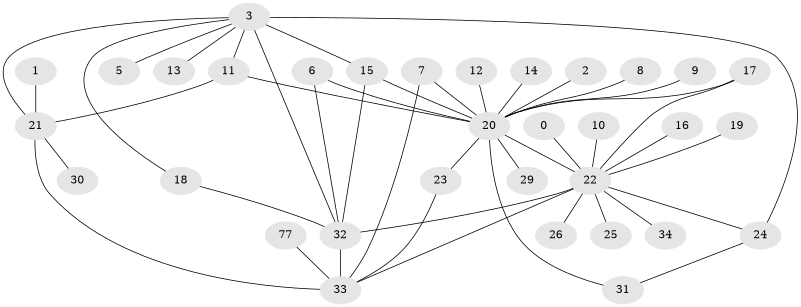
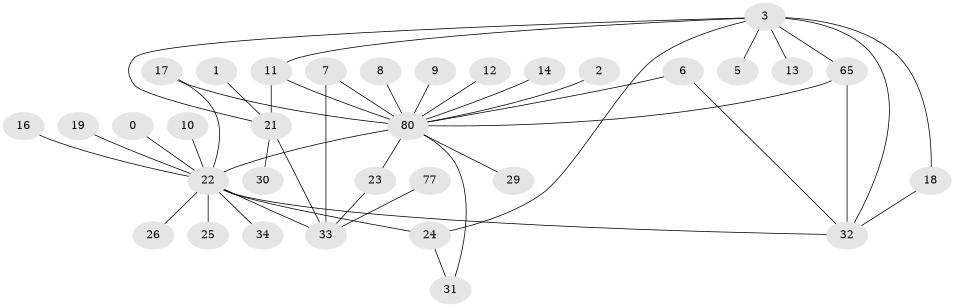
node "15": label "15" -> "65"
node "20": label "20" -> "80"
edge "32" -- "33": removed
